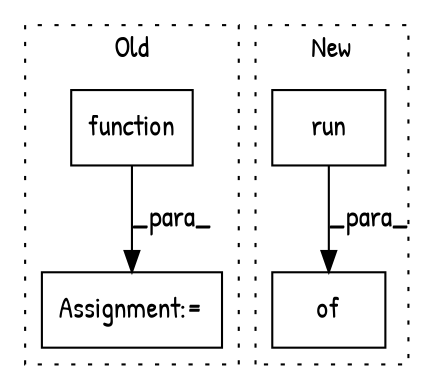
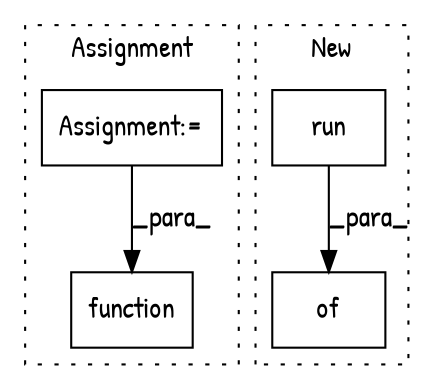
cluster "Old": label "Old" -> "Assignment"
edge "function" -> "Assignment:=": reversed
